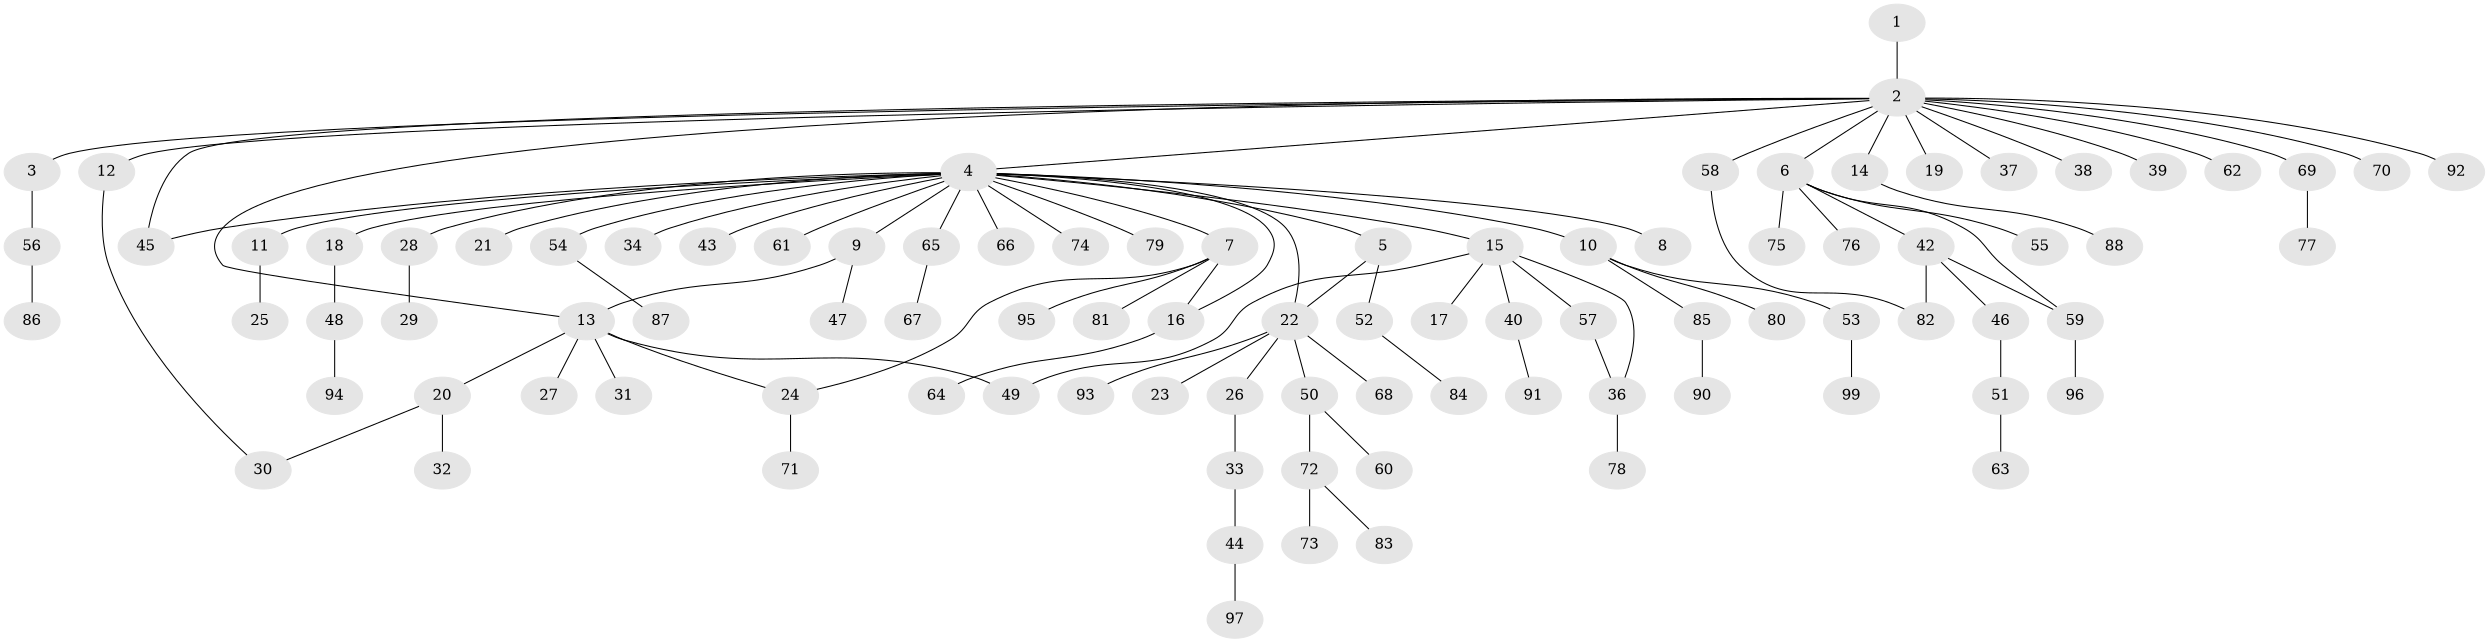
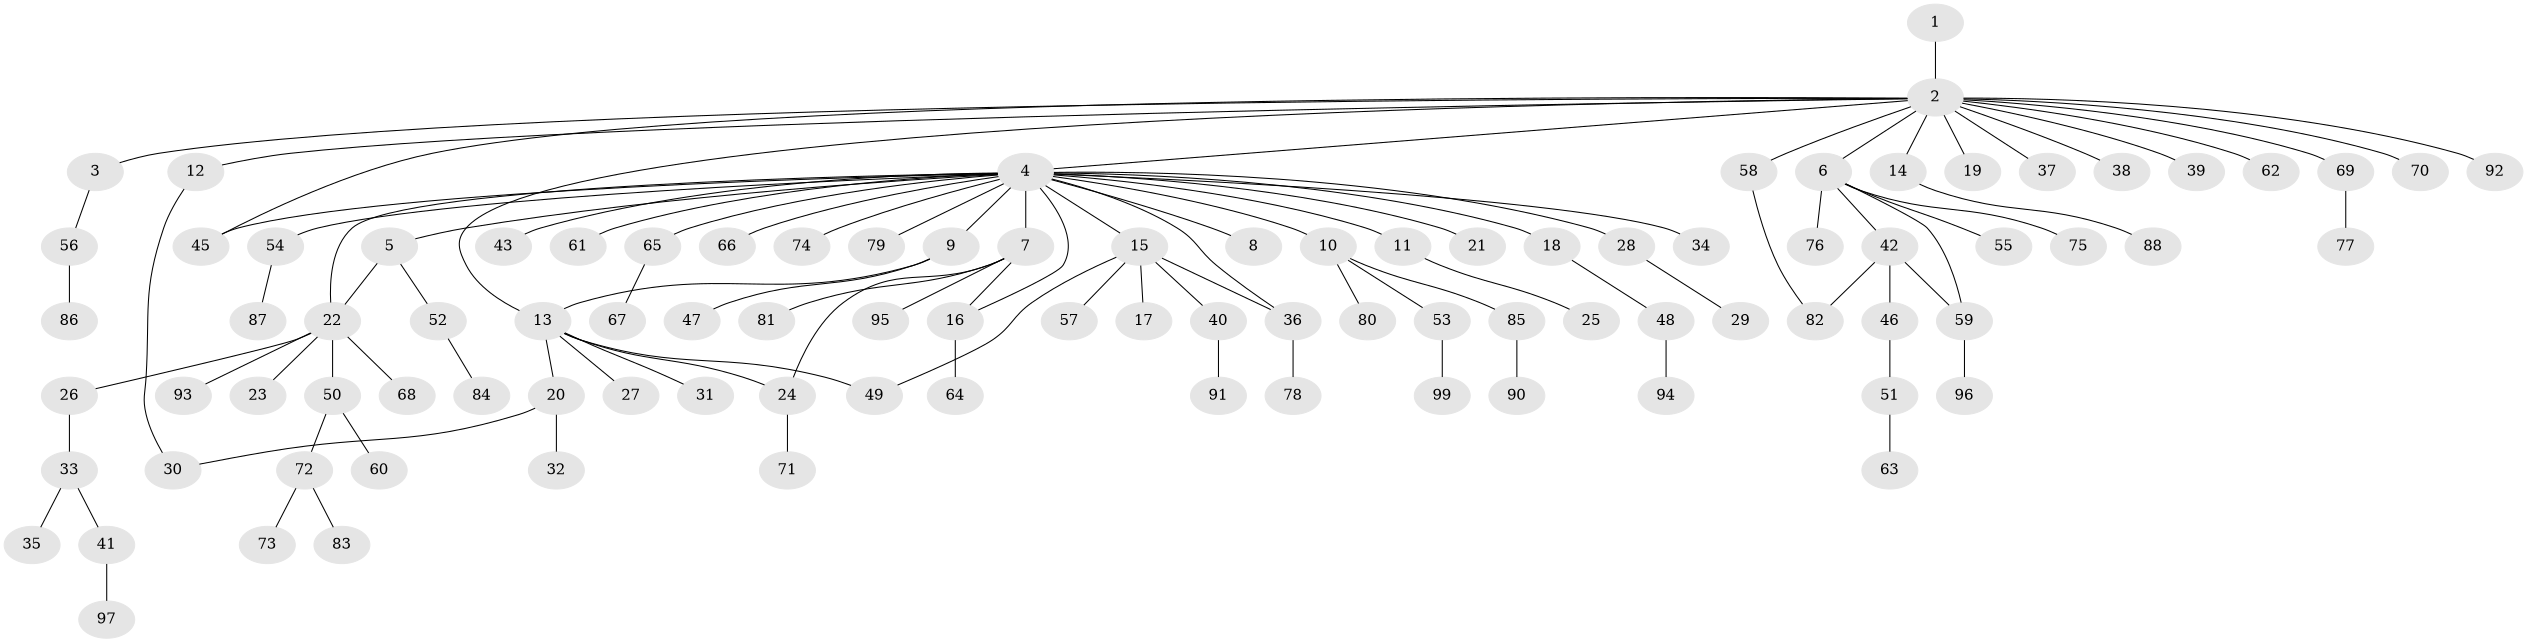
edge "57" -- "36": now "4" -- "36"
node "35": added
node "44": label "44" -> "41"
